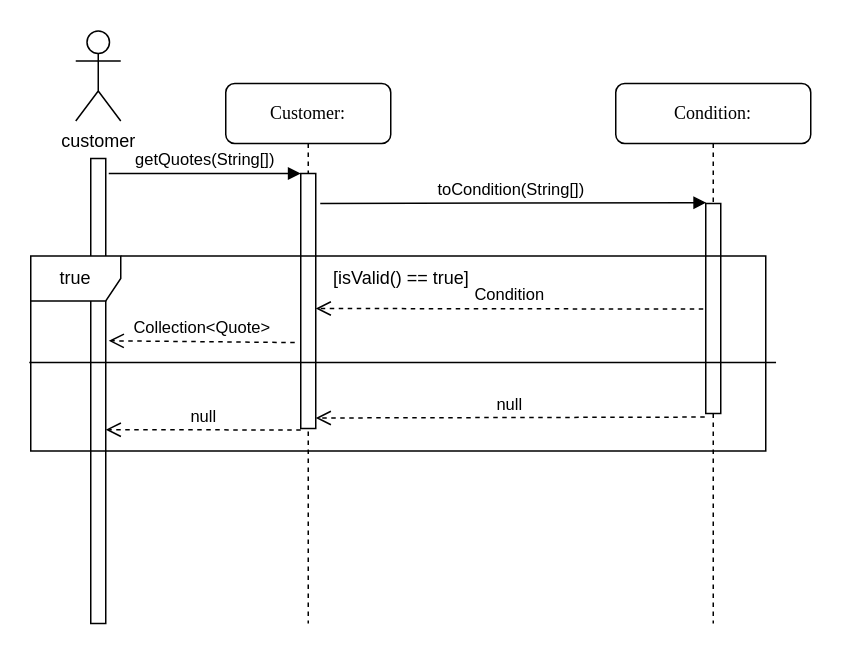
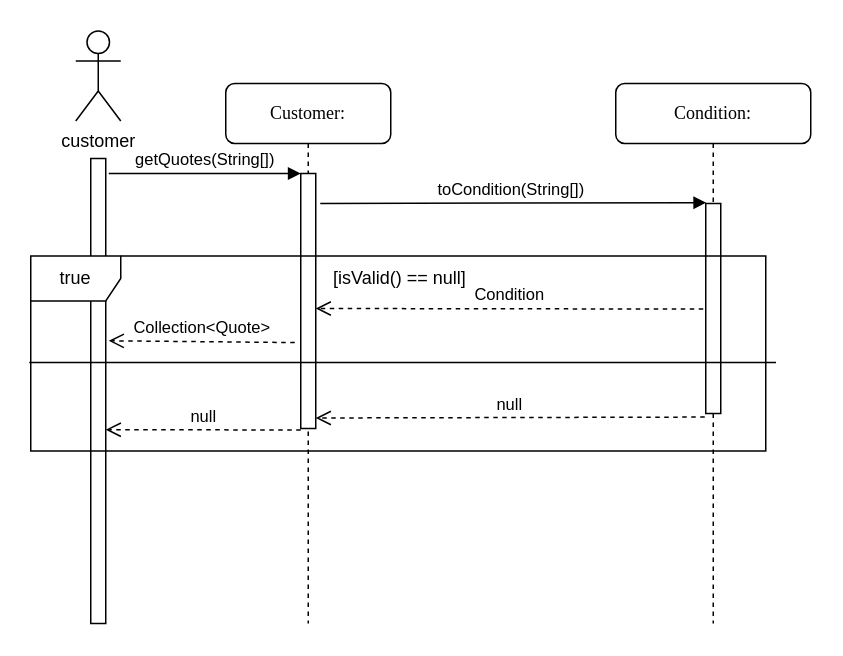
node "[isValid() == true]": label "[isValid() == true]" -> "[isValid() == null]"
